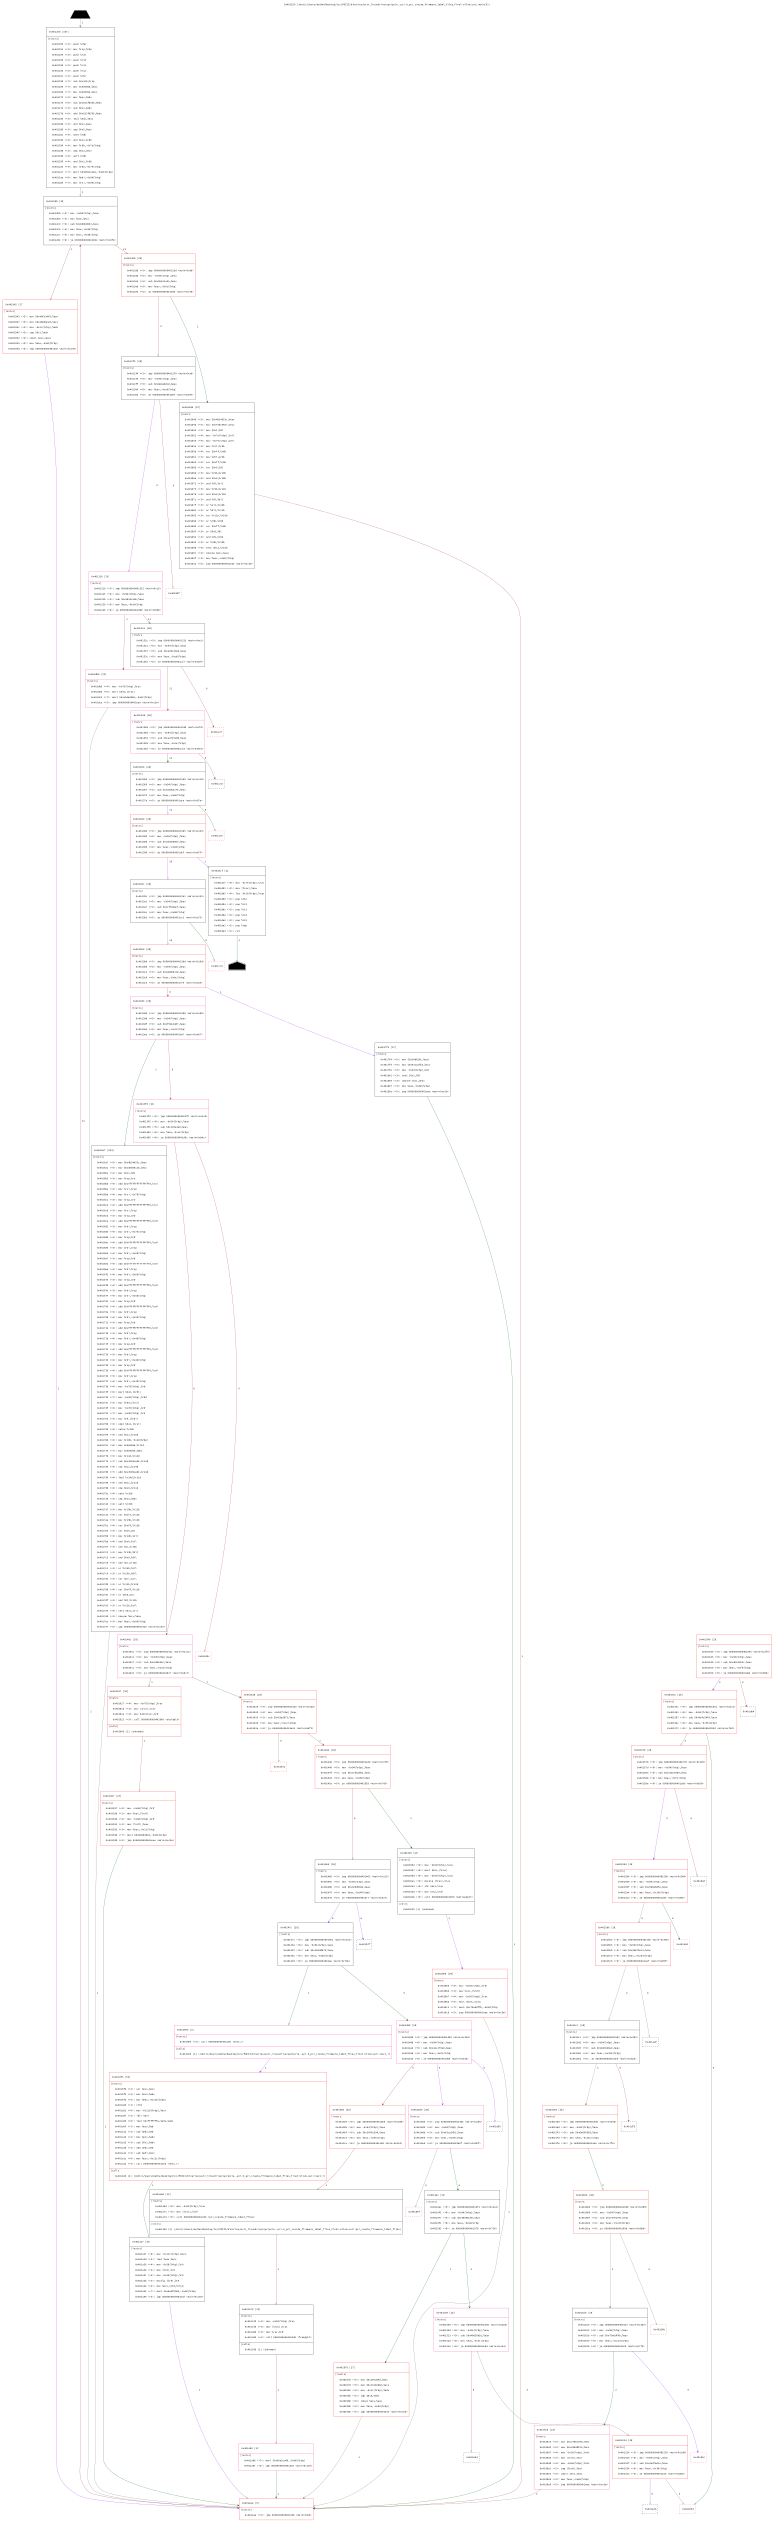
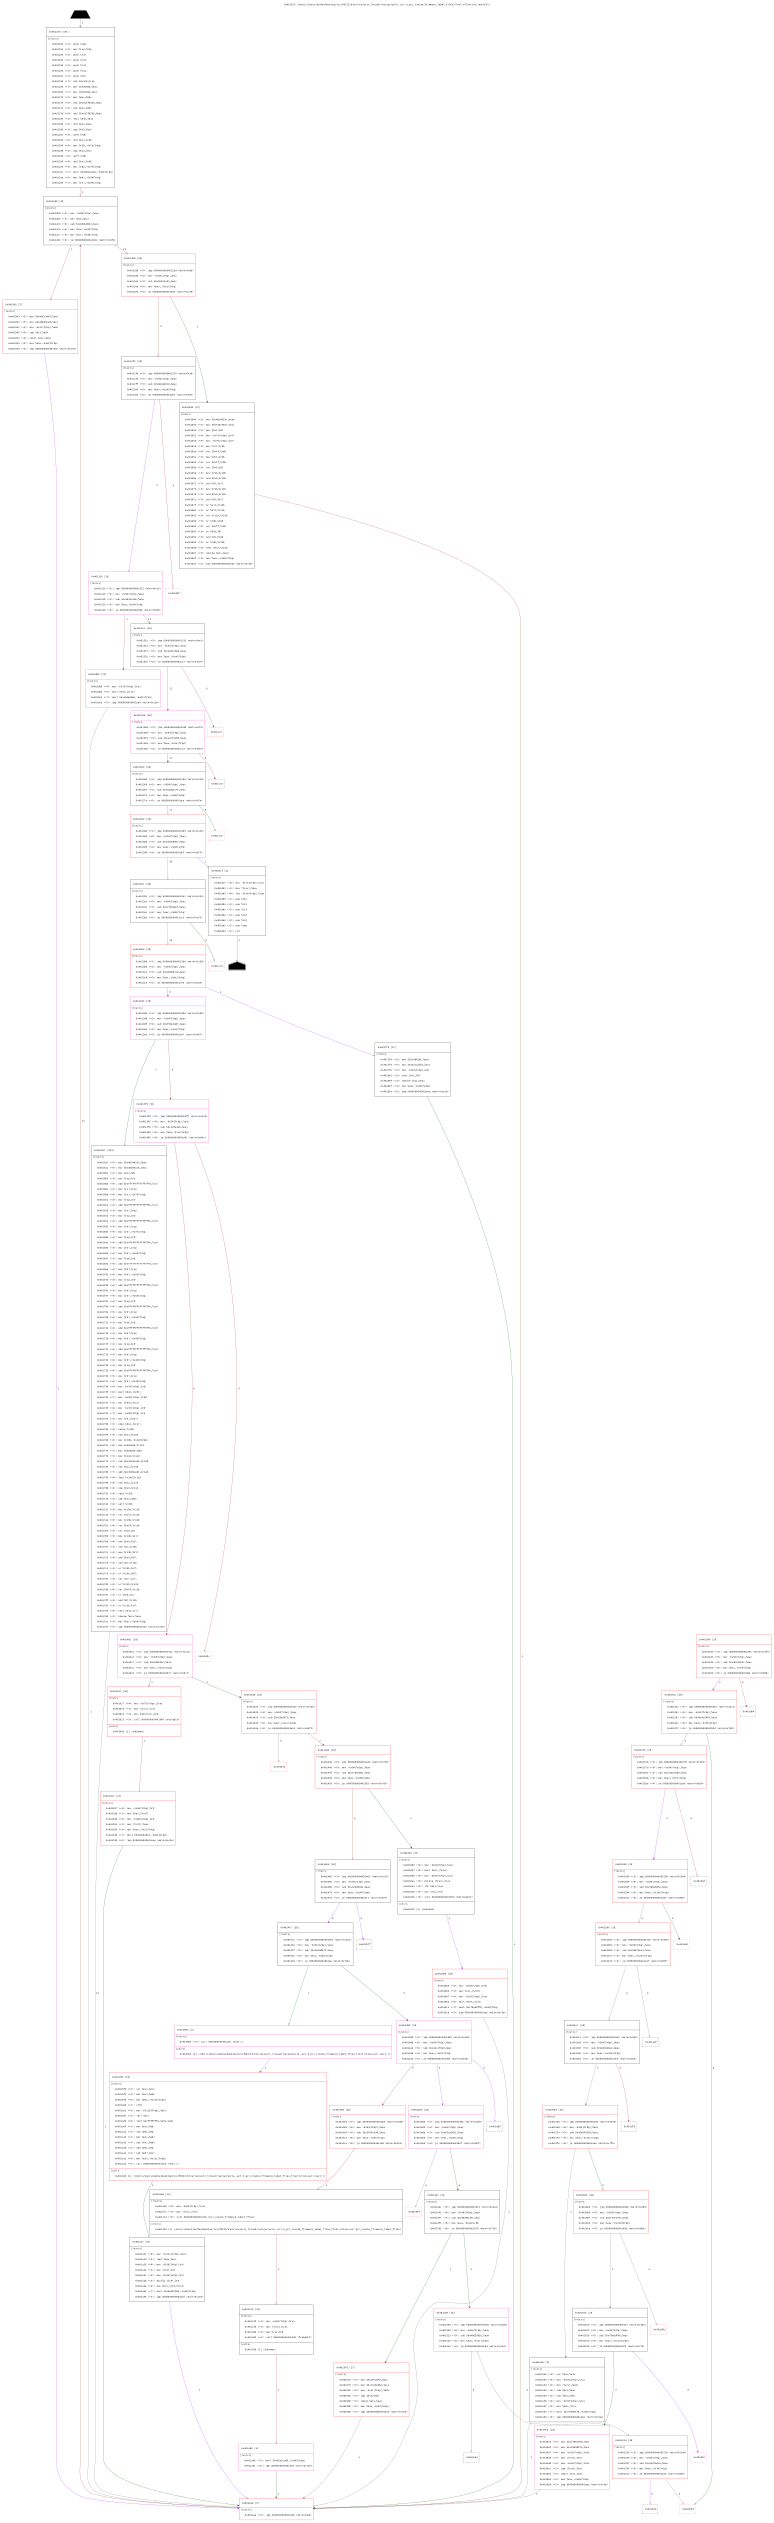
edge "0x4016a7 [333]" -> "0x401eae [5]": label " 1" -> " 12"
node "0x401a4e [31]": added
